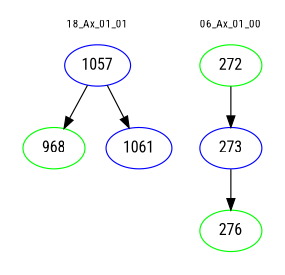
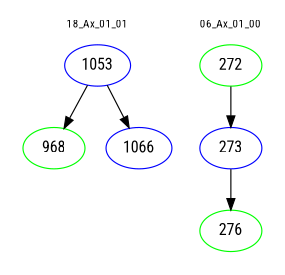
node "1057": label "1057" -> "1053"
node "1061": label "1061" -> "1066"
